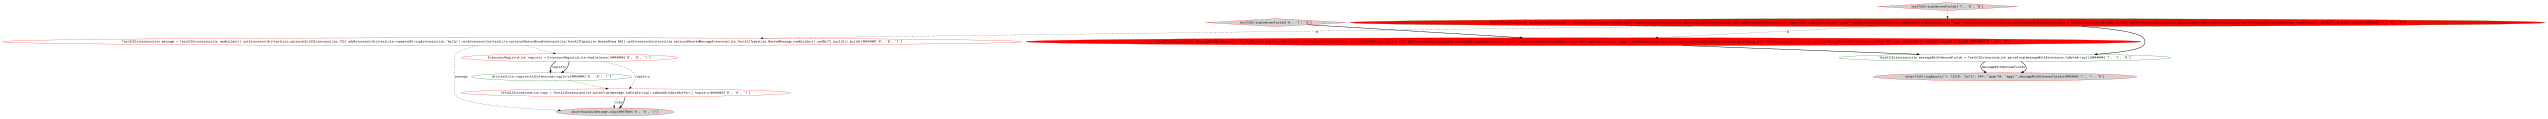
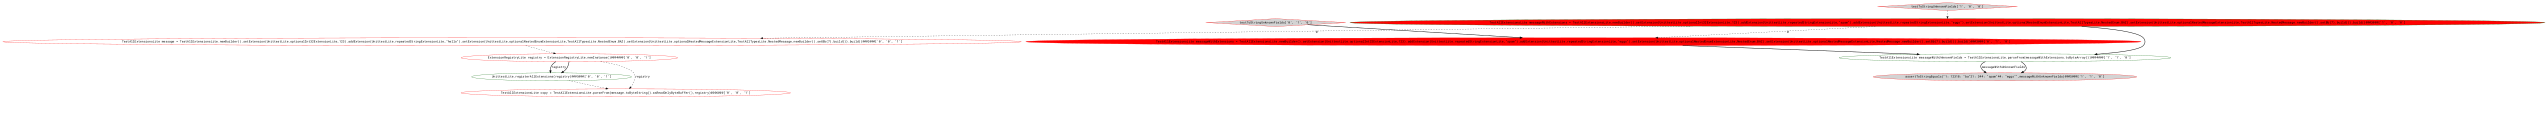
node "assertEquals(message,copy)@@@7@@@['0', '0', '1']": removed
